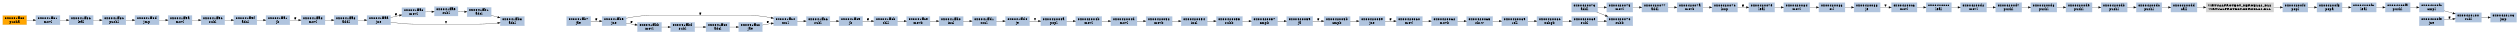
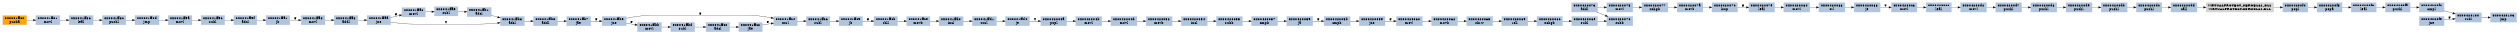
node "0x00420077 addl": label "0x00420077 addl" -> "0x00420077 xchgb"
node "0x0041ffb5 addl": added
